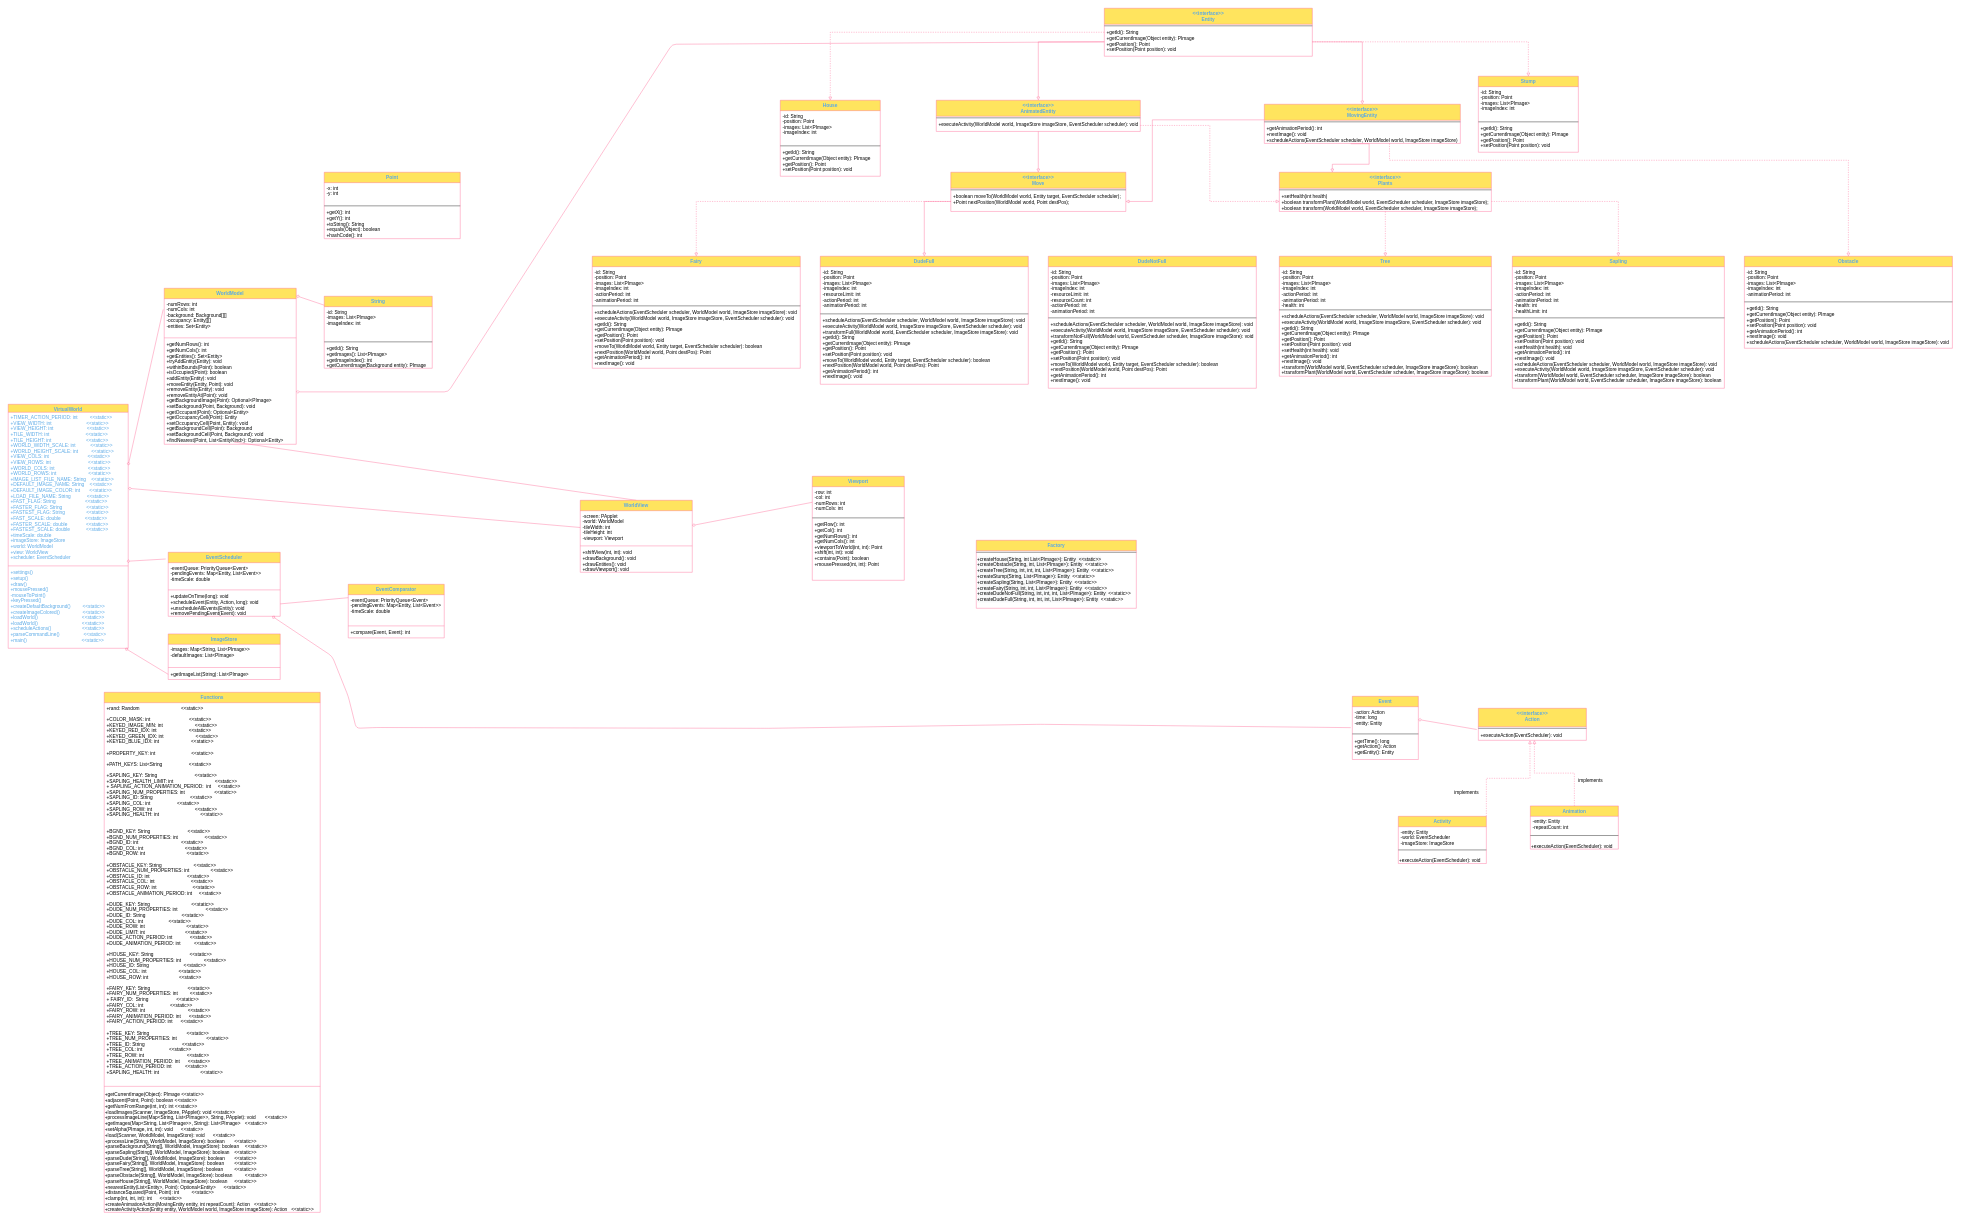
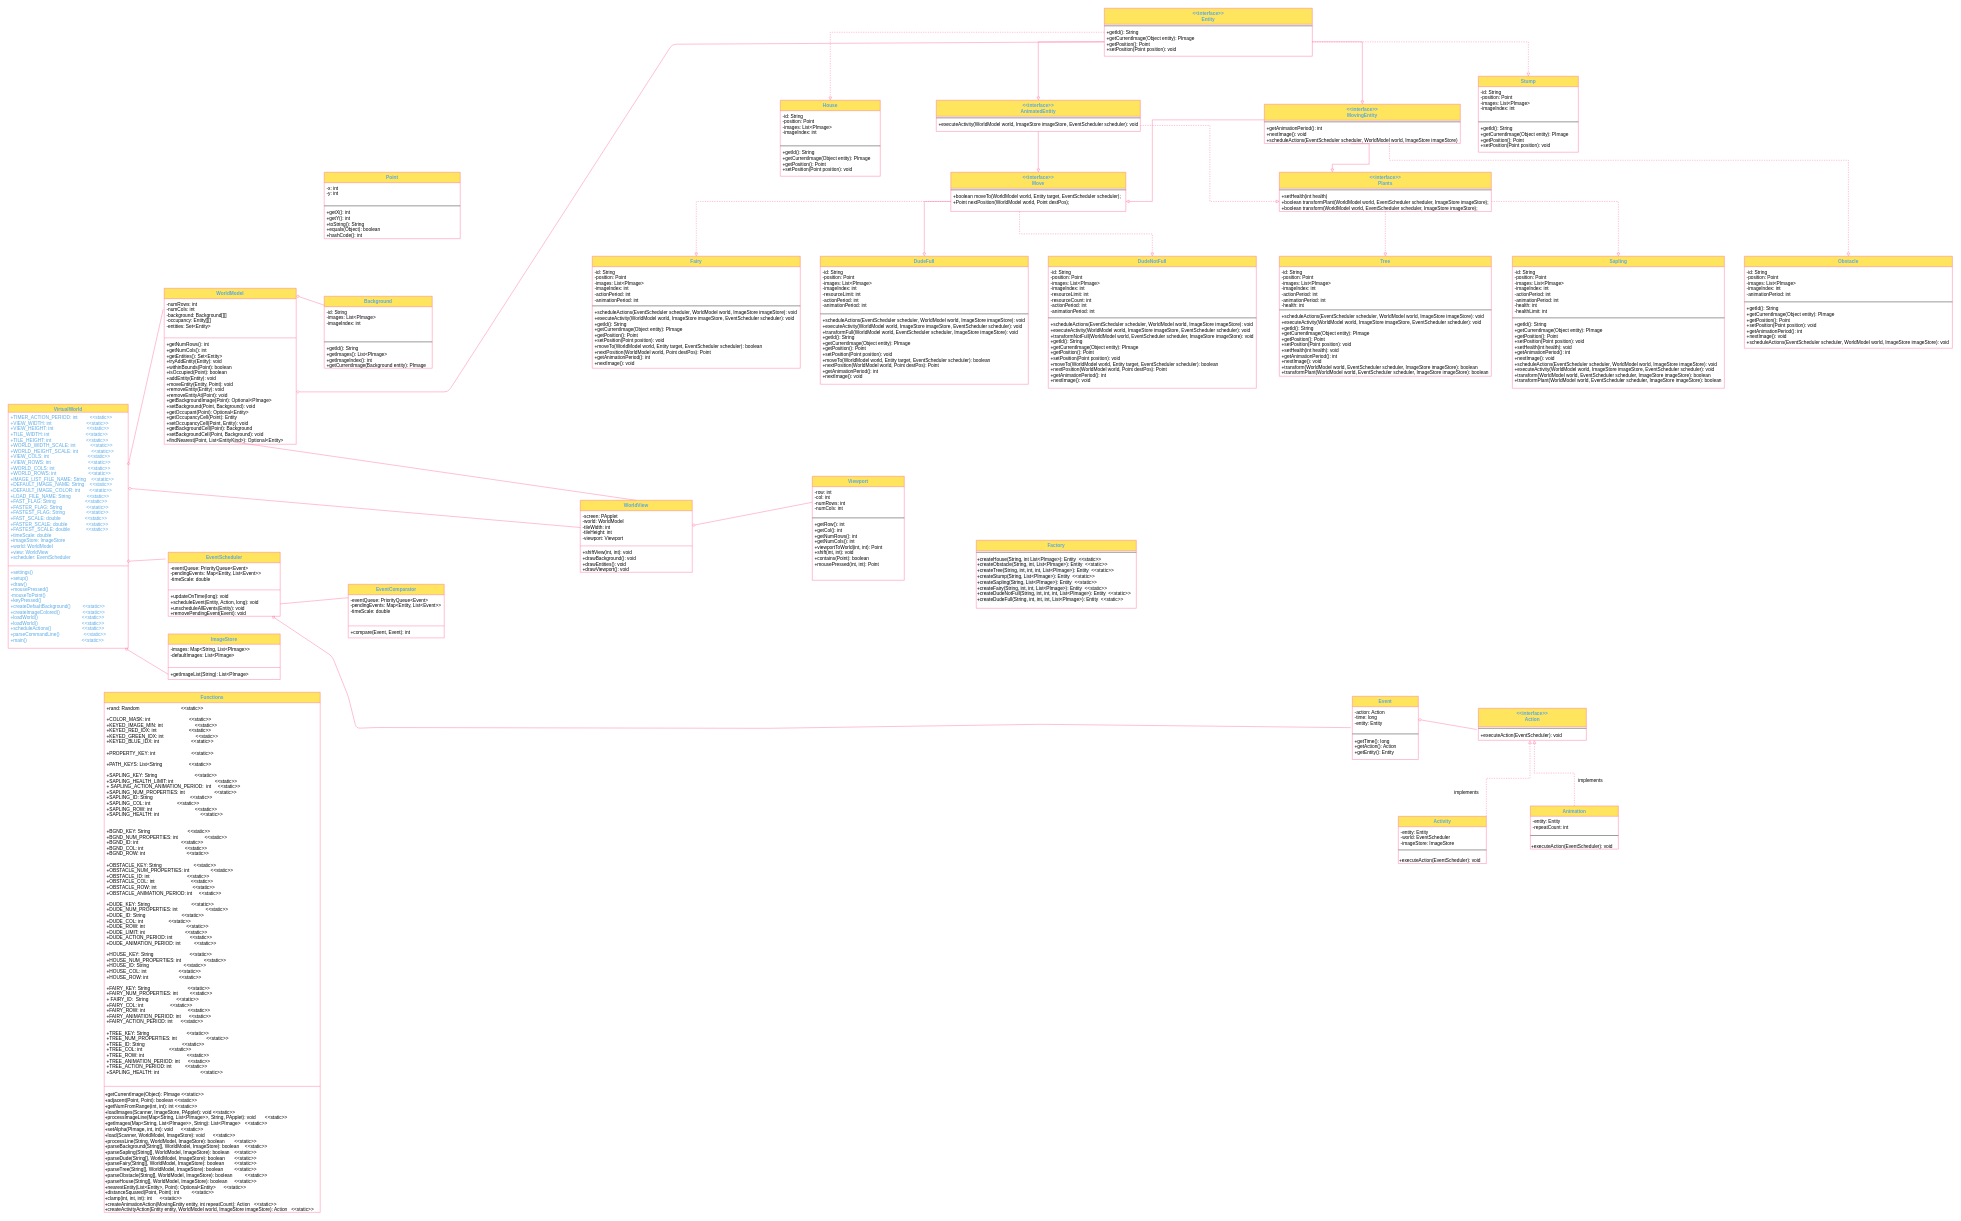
edge "+boolean moveTo(WorldModel world, Entity target, EventScheduler scheduler); +Point nextPosition(WorldModel world, Point destPos);" -> "DudeNotFull": added
node "String": label "String" -> "Background"
